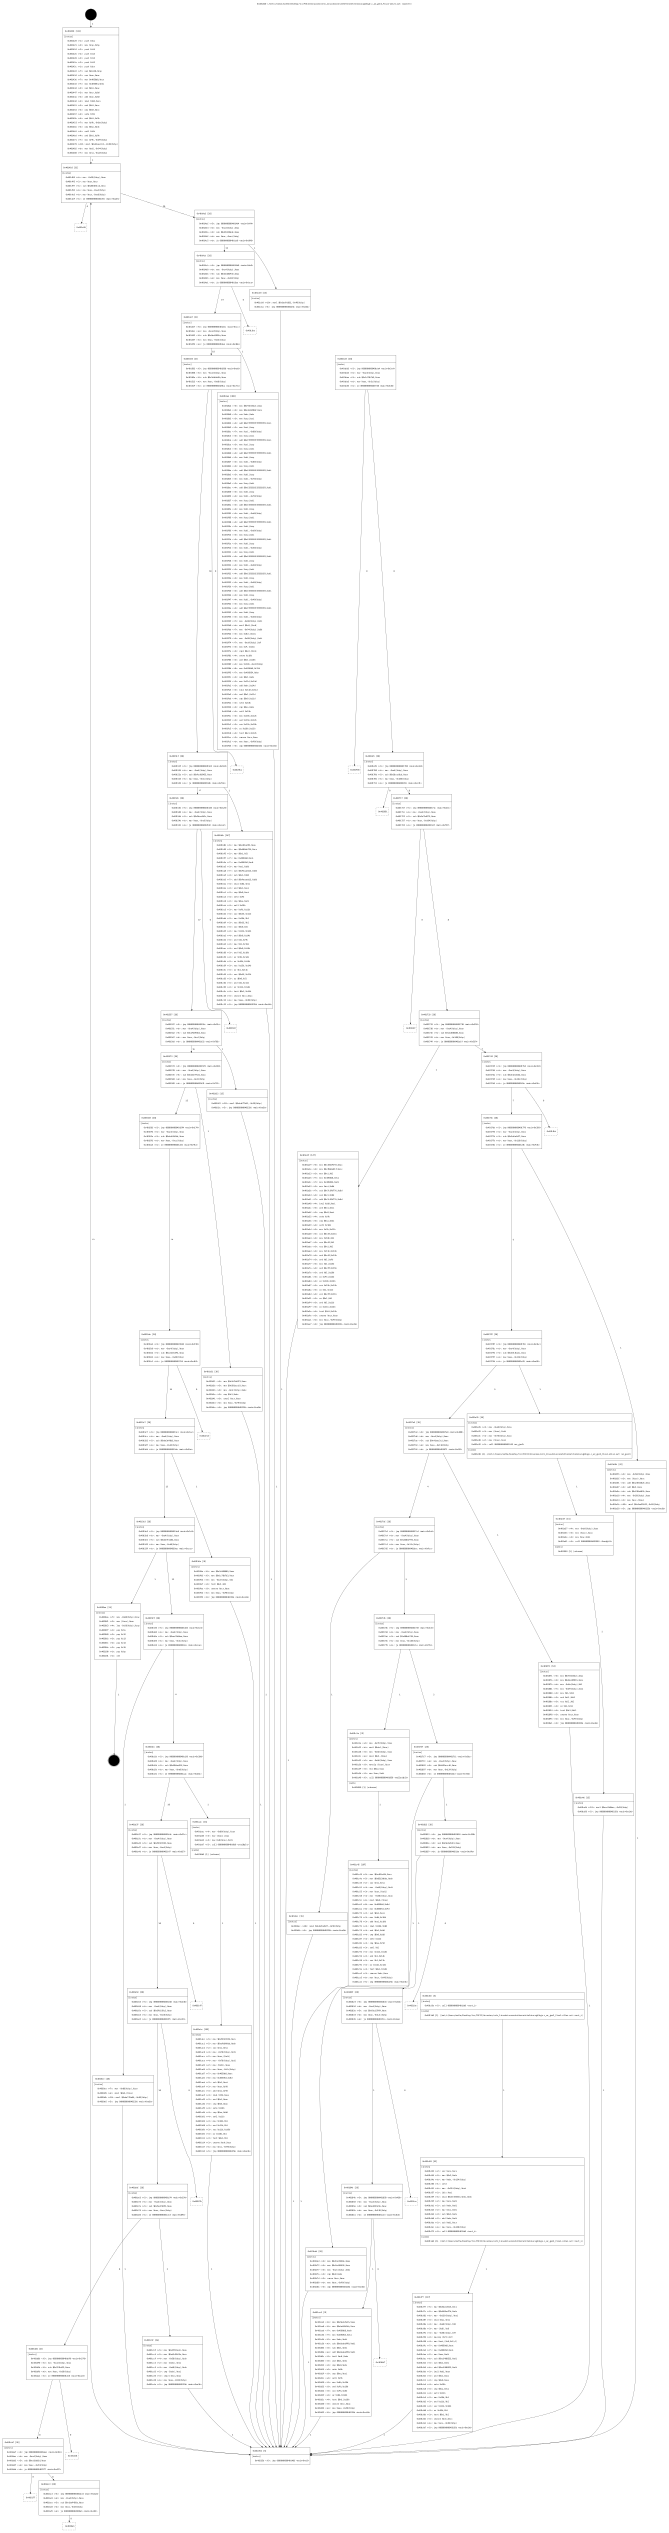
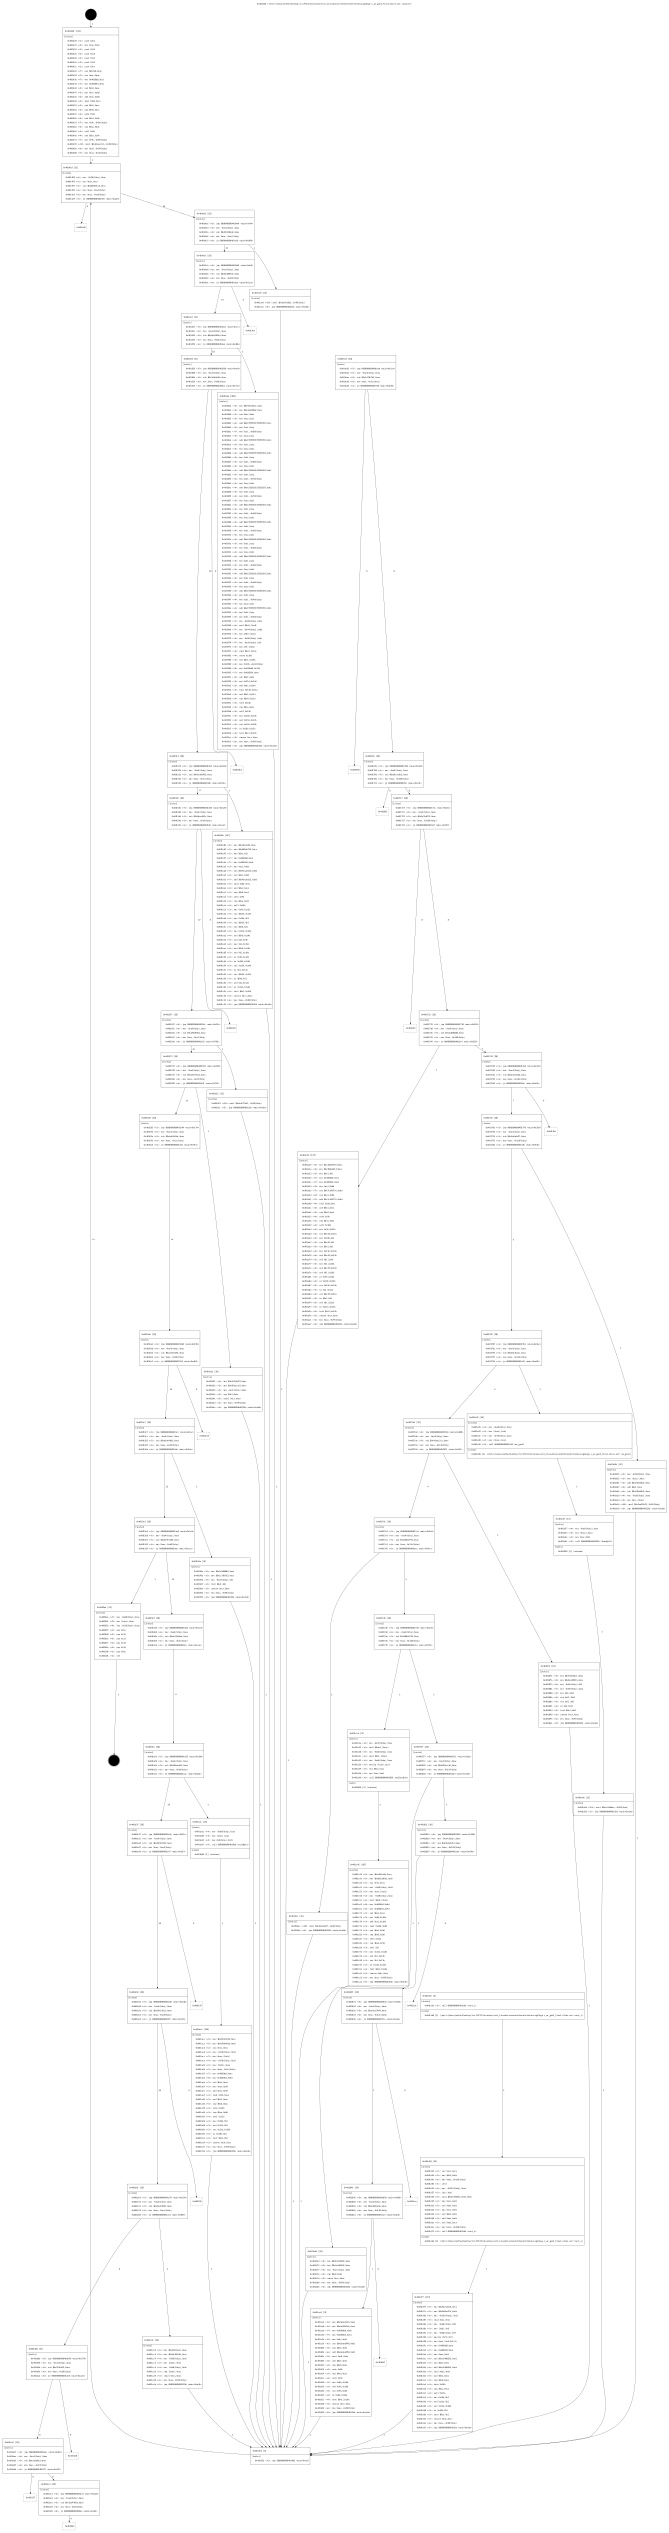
node "0x4020ce [28]": removed
